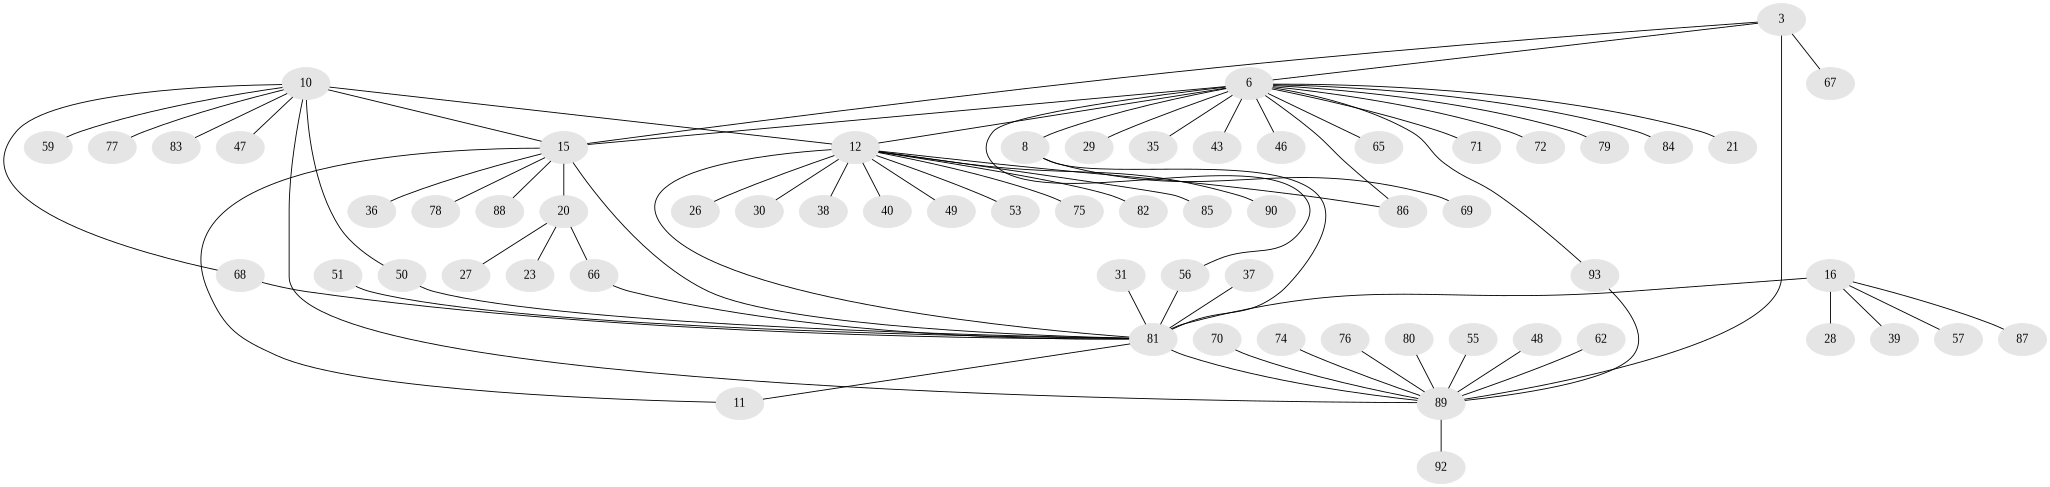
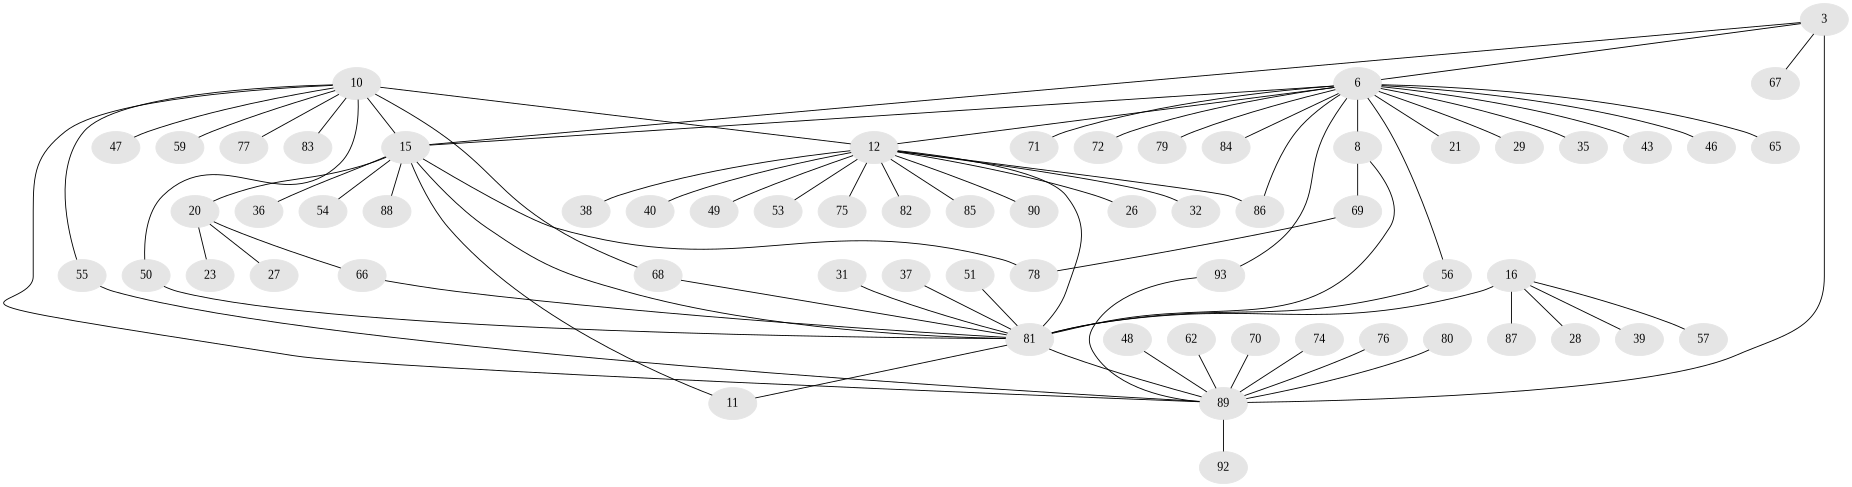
edge "10" -- "55": added
node "54": added
node "30": label "30" -> "32"
edge "69" -- "78": added
